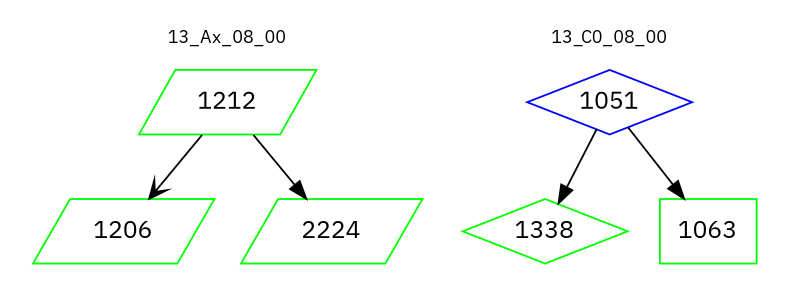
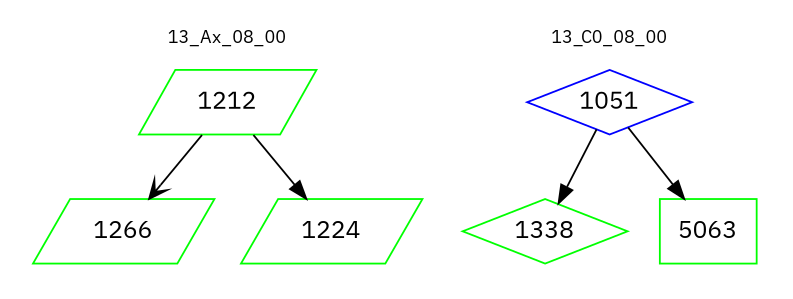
node "1206": label "1206" -> "1266"
node "2224": label "2224" -> "1224"
node "1063": label "1063" -> "5063"
